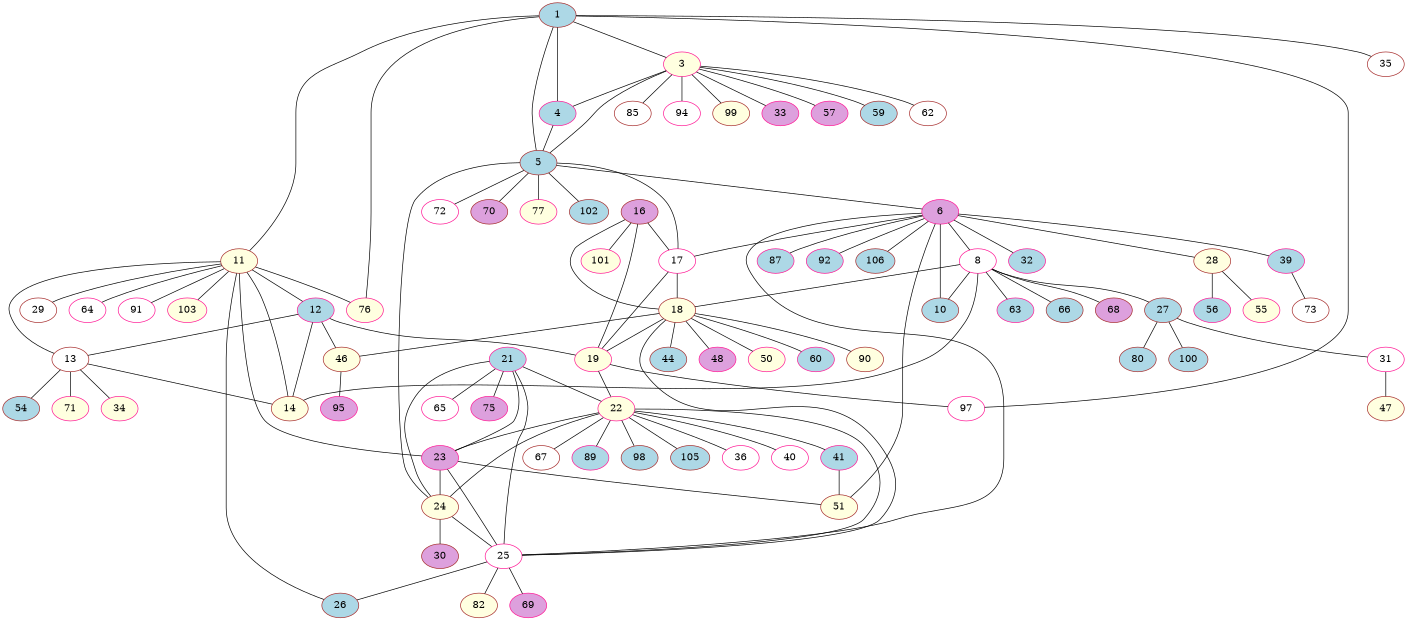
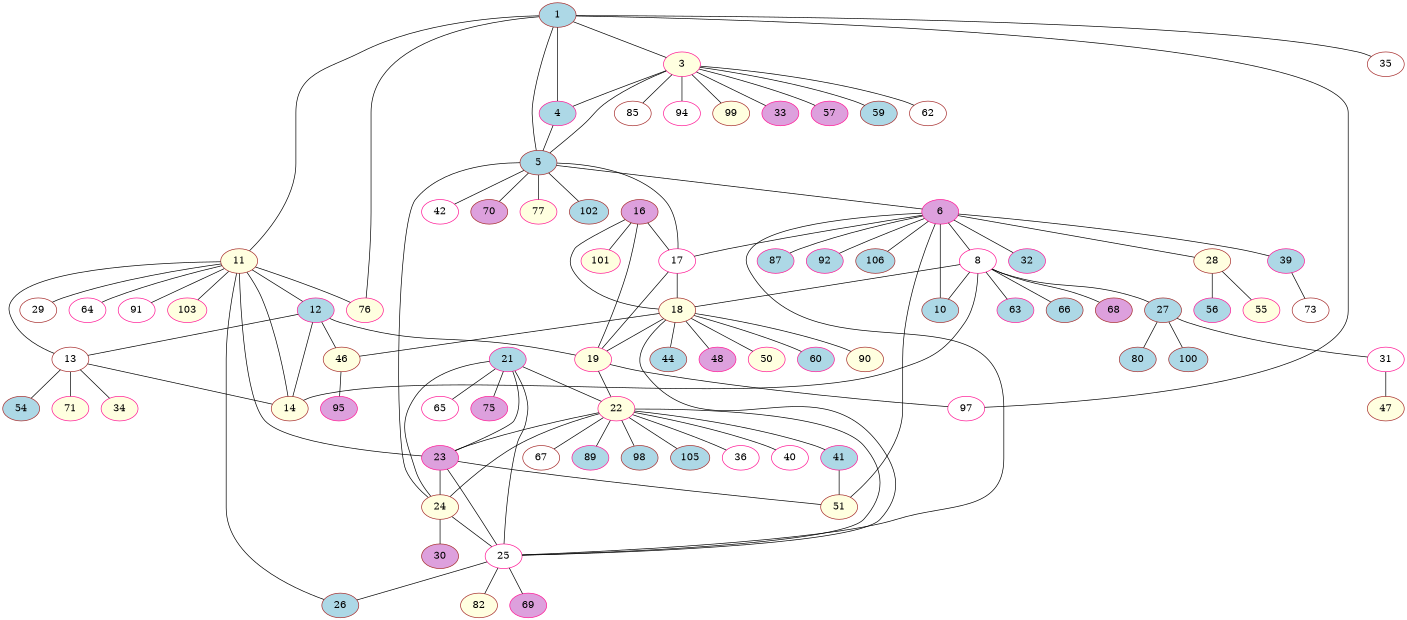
node "72": label "72" -> "42"
